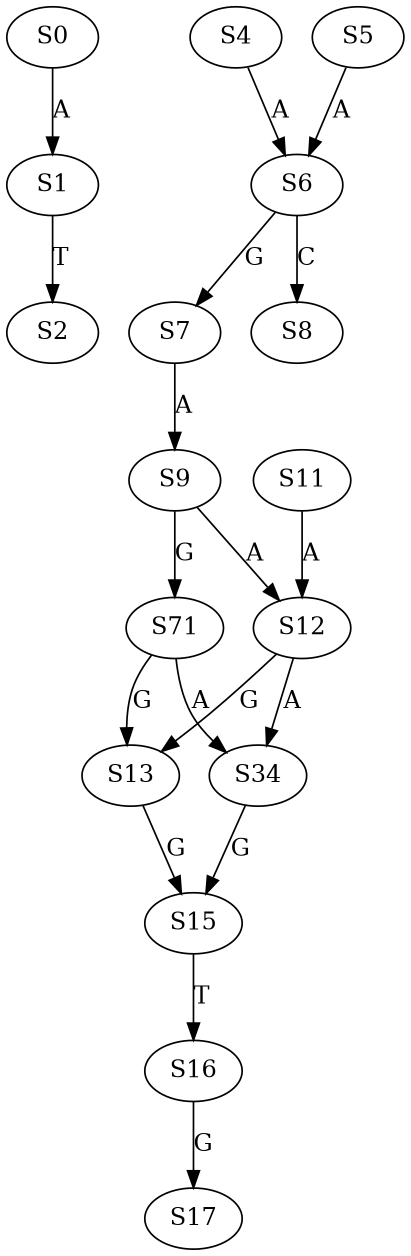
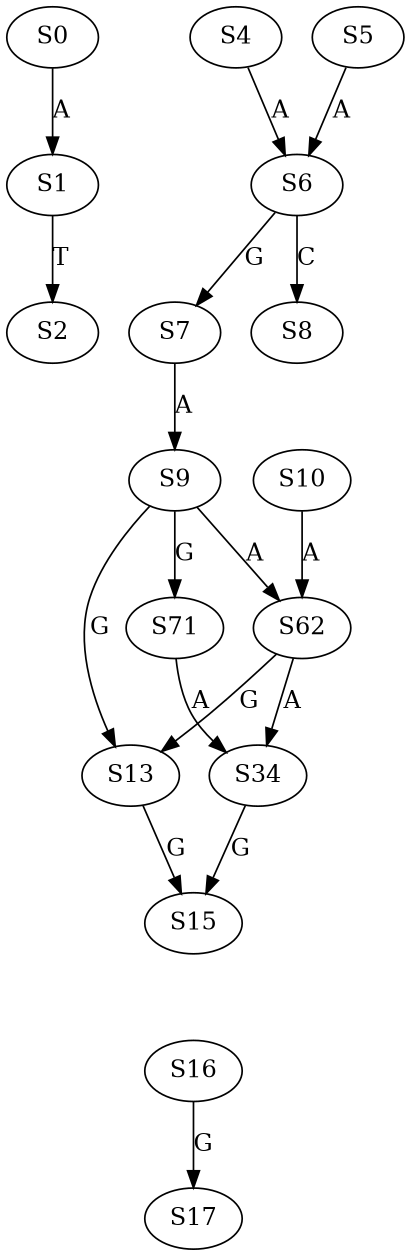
node "S11": label "S11" -> "S10"
node "S12": label "S12" -> "S62"
edge "S71" -> "S13": now "S9" -> "S13"
edge "S15" -> "S16": removed, label "T"
